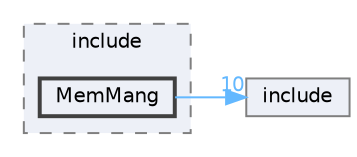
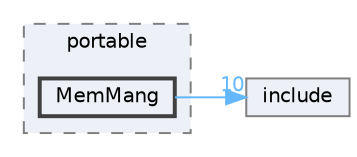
cluster "include": label "include" -> "portable"
